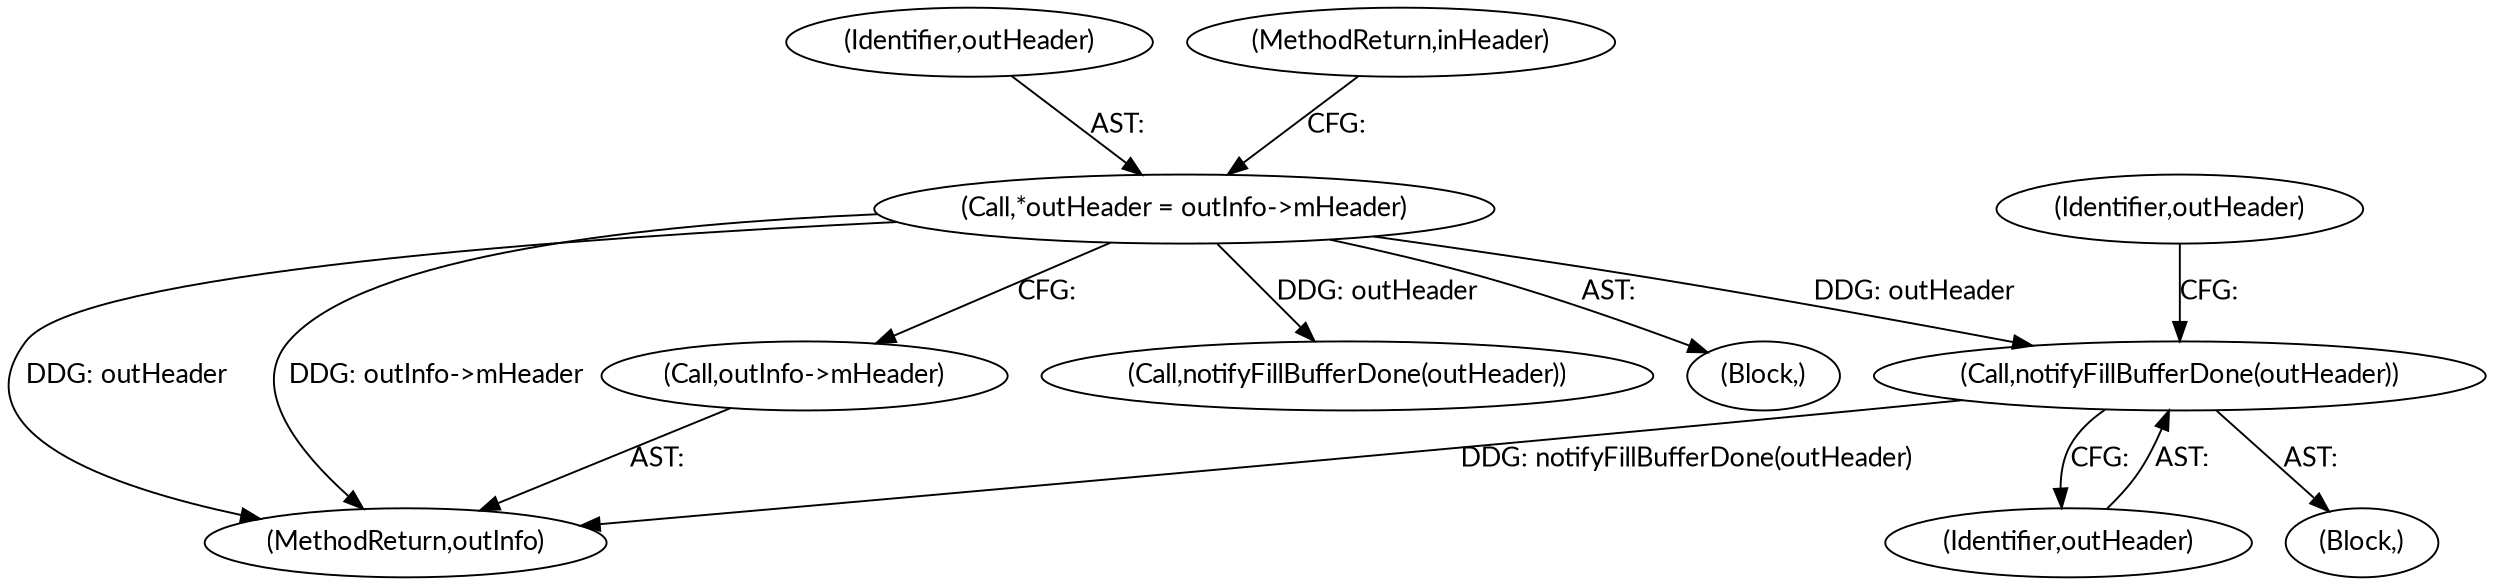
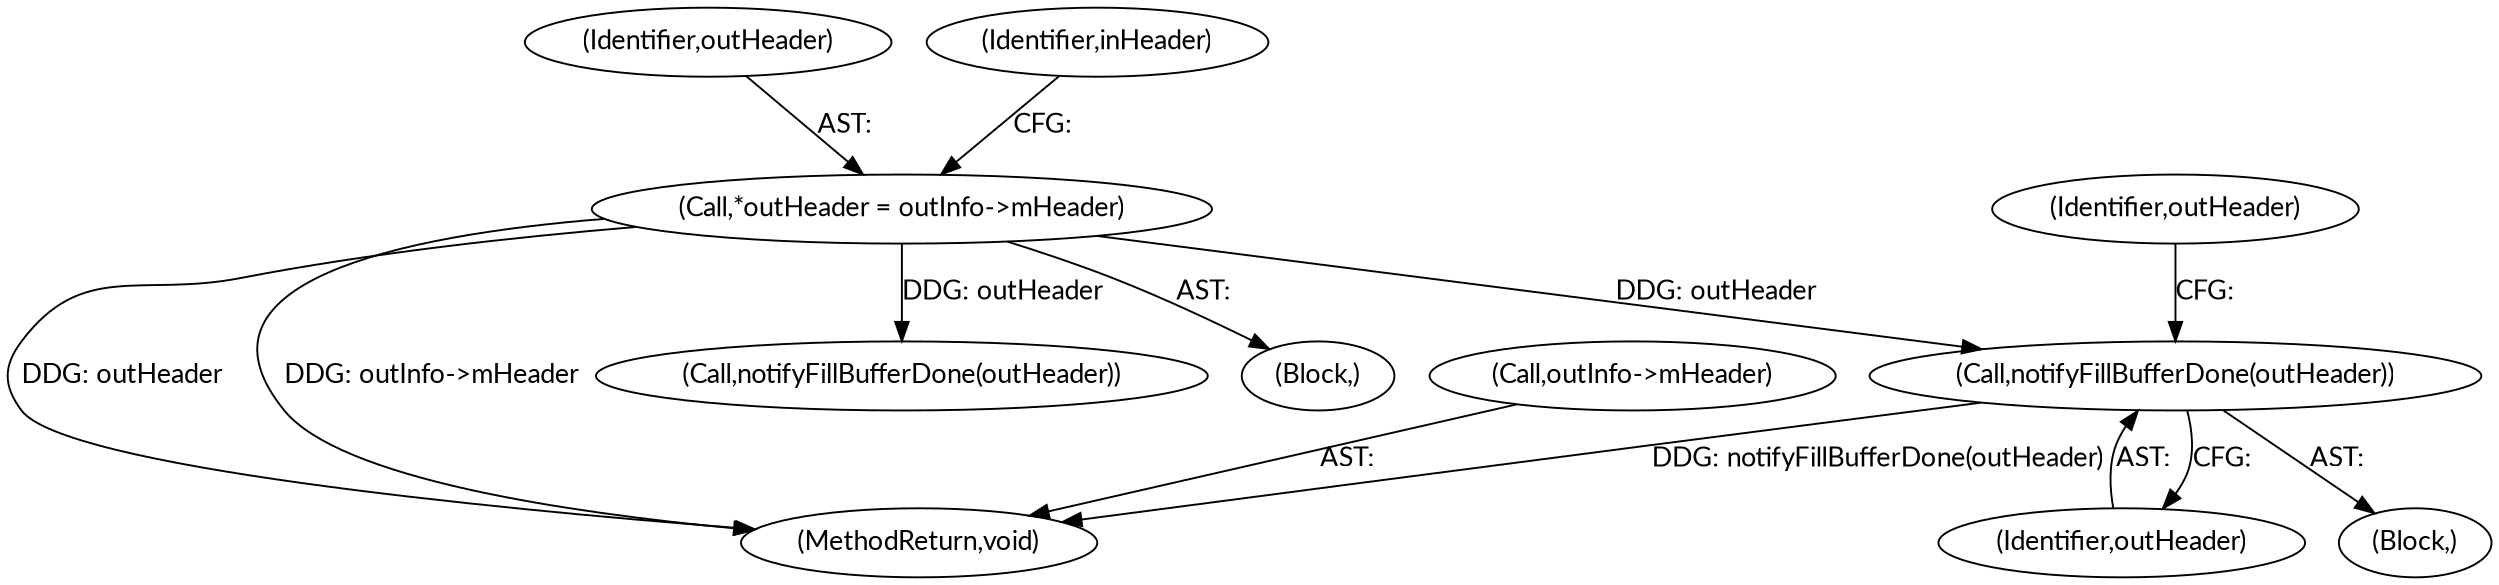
node "(MethodReturn,inHeader)": label "(MethodReturn,inHeader)" -> "(Identifier,inHeader)"
edge "(Call,*outHeader = outInfo->mHeader)" -> "(Call,outInfo->mHeader)": removed, label "CFG:"
node "(MethodReturn,outInfo)": label "(MethodReturn,outInfo)" -> "(MethodReturn,void)"
